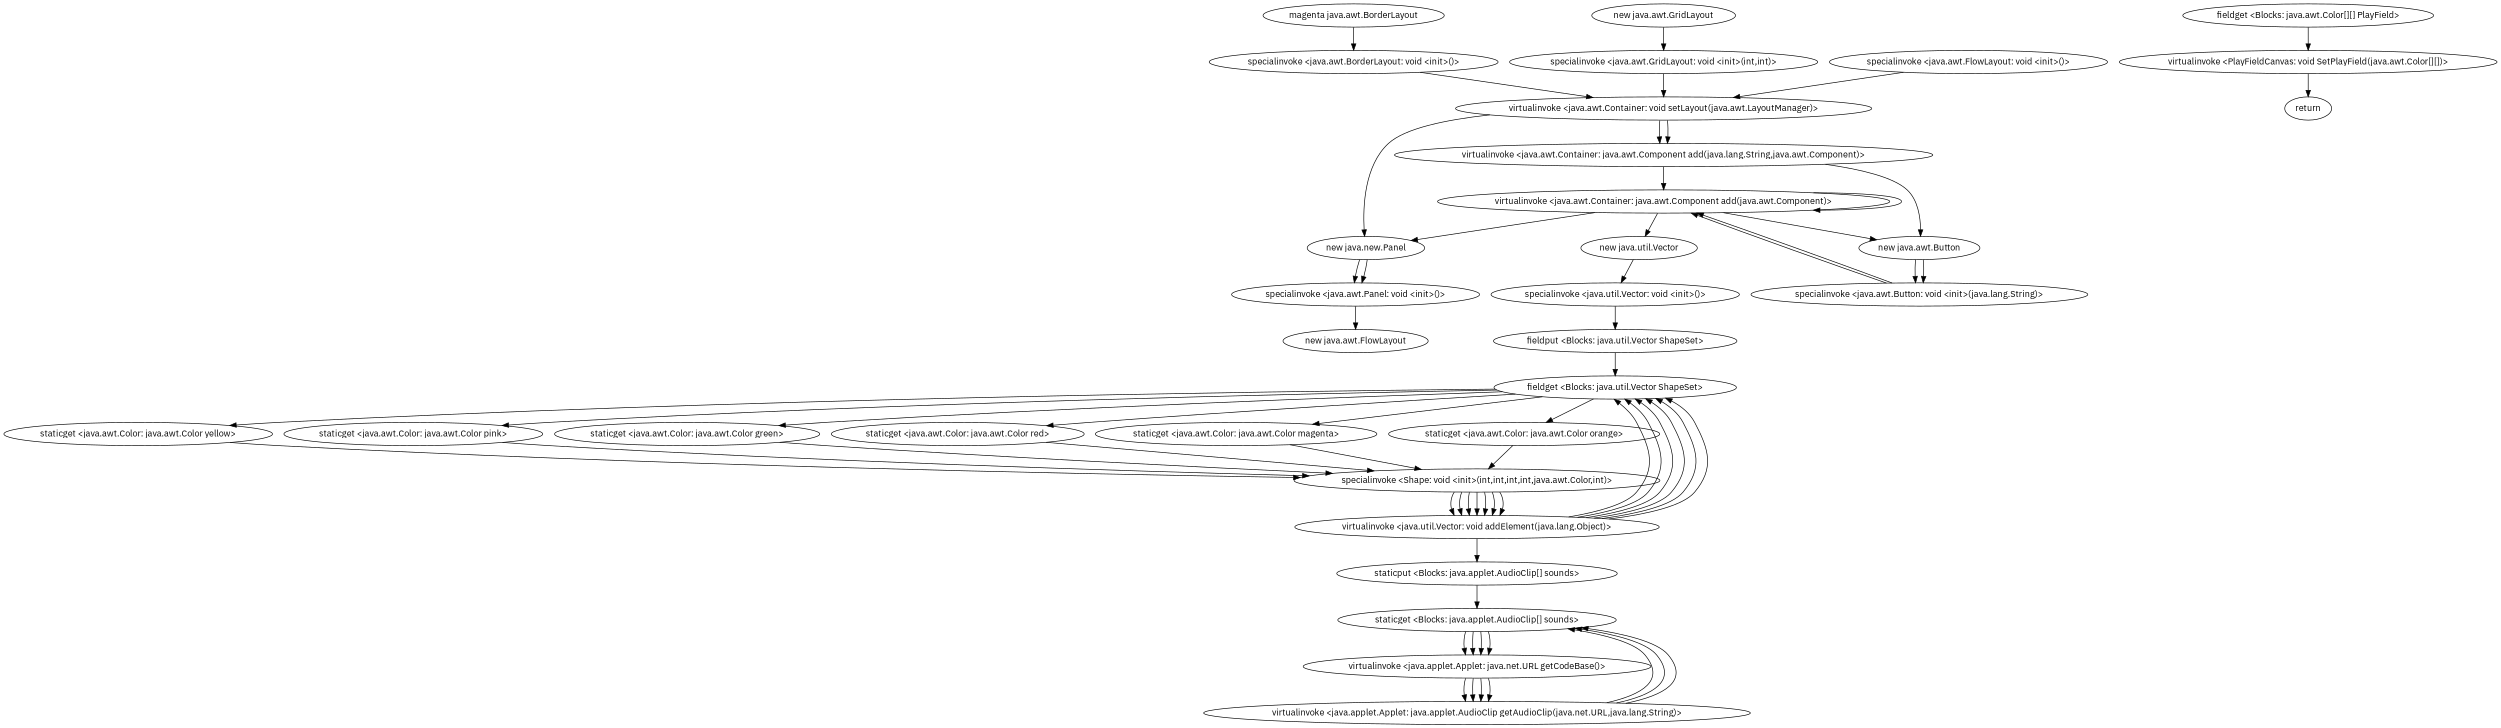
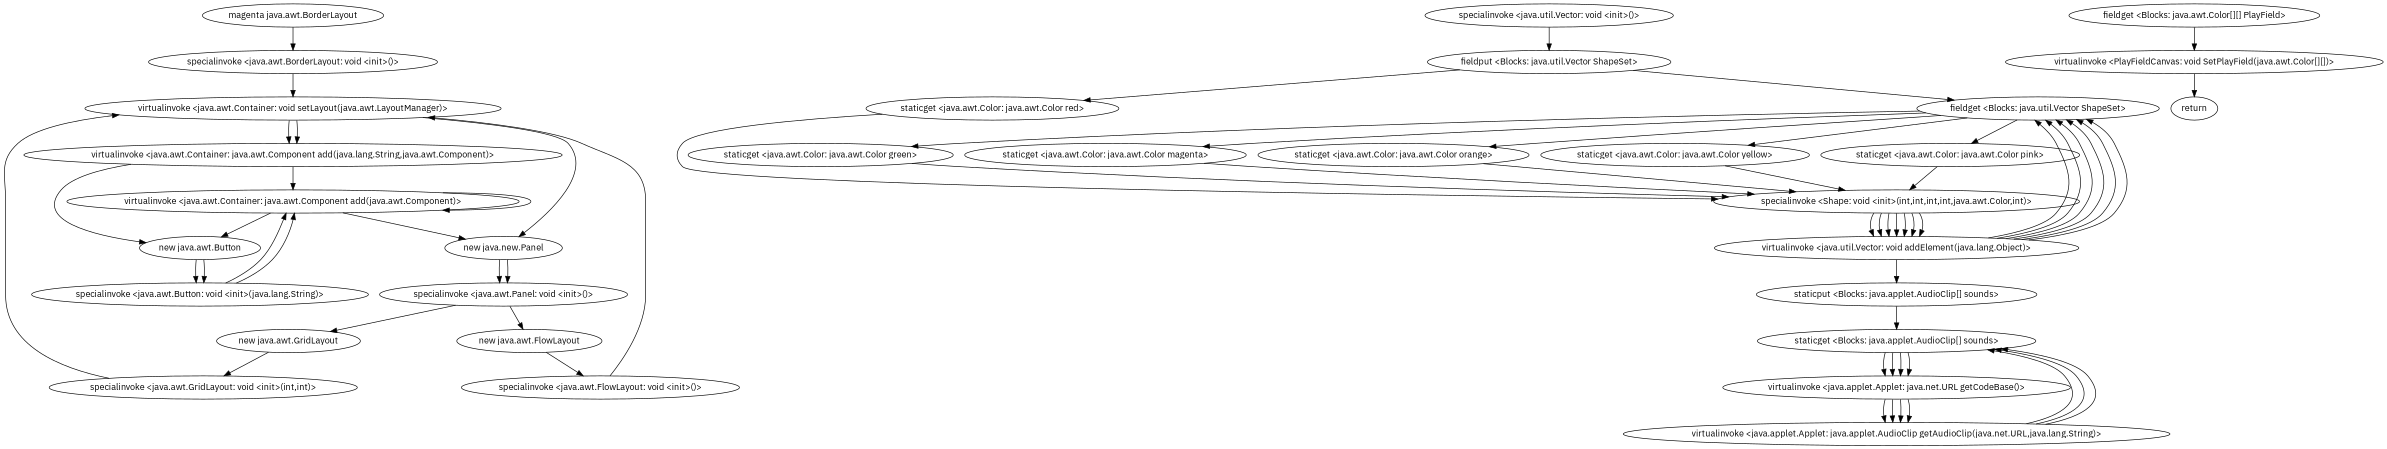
node "new java.util.Vector": removed
edge "specialinvoke <java.awt.Panel: void <init>()>" -> "new java.awt.GridLayout": added
edge "new java.awt.FlowLayout" -> "specialinvoke <java.awt.FlowLayout: void <init>()>": added
edge "fieldget <Blocks: java.util.Vector ShapeSet>" -> "staticget <java.awt.Color: java.awt.Color red>": now "fieldput <Blocks: java.util.Vector ShapeSet>" -> "staticget <java.awt.Color: java.awt.Color red>"
